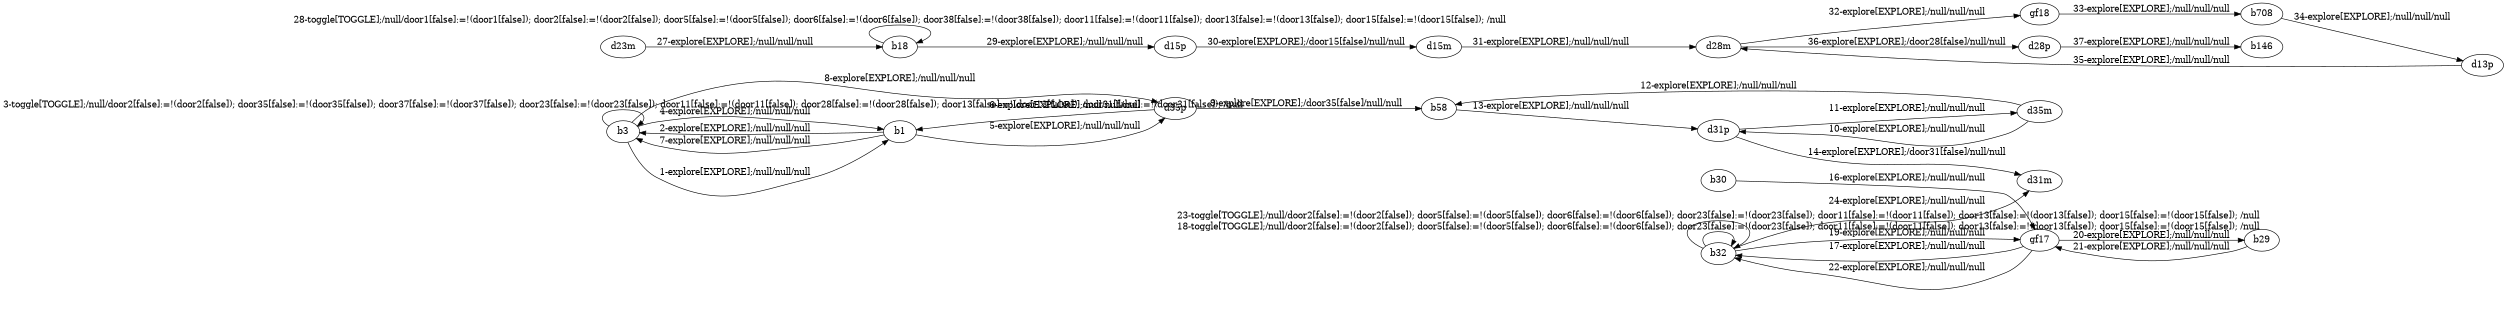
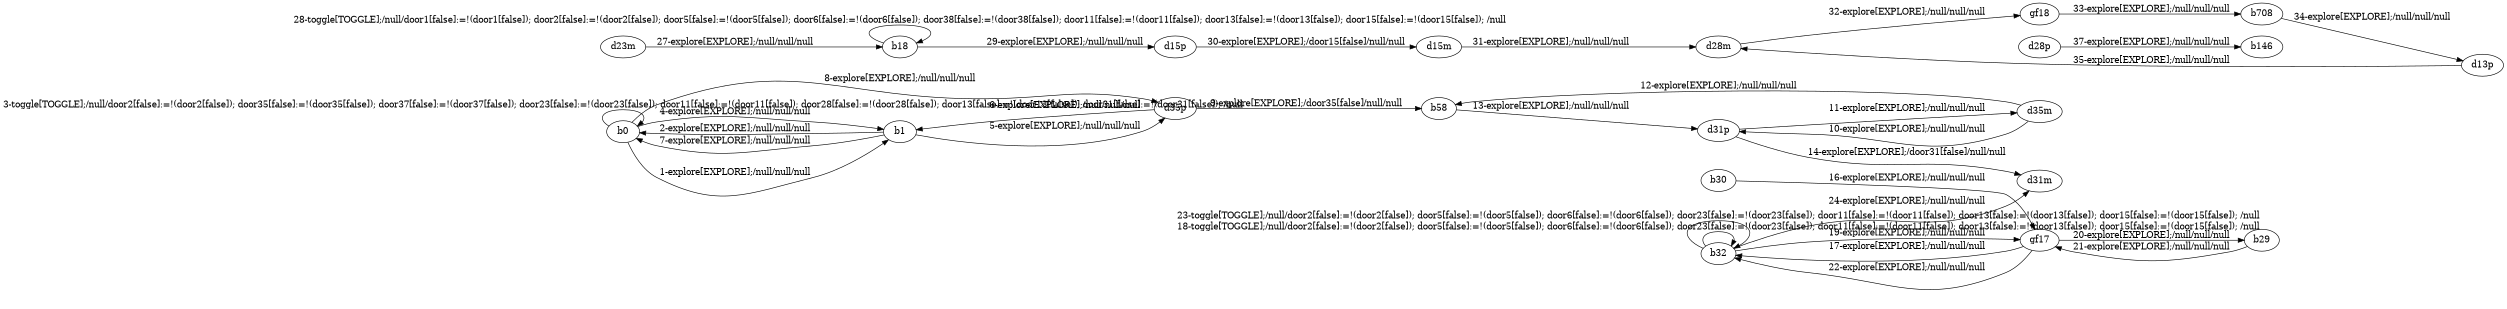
edge "d28m" -> "d28p": removed, label "36-explore[EXPLORE];/door28[false]/null/null"
node "b3": label "b3" -> "b0"
